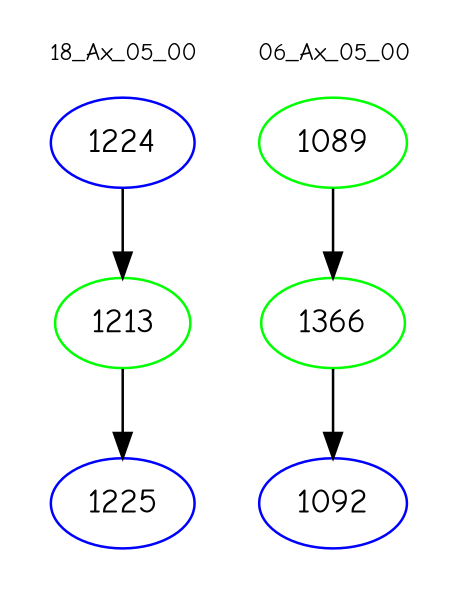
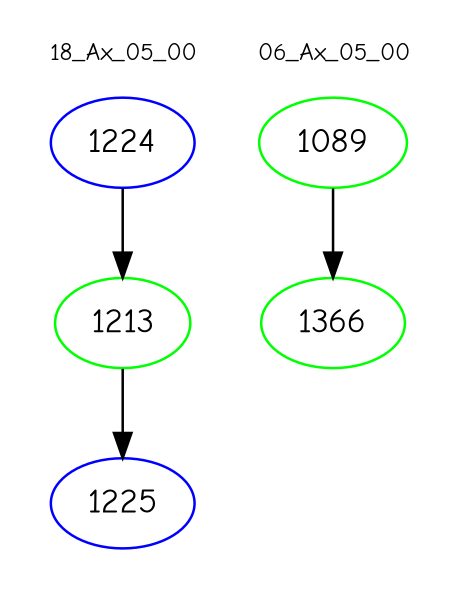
node "1092": removed
